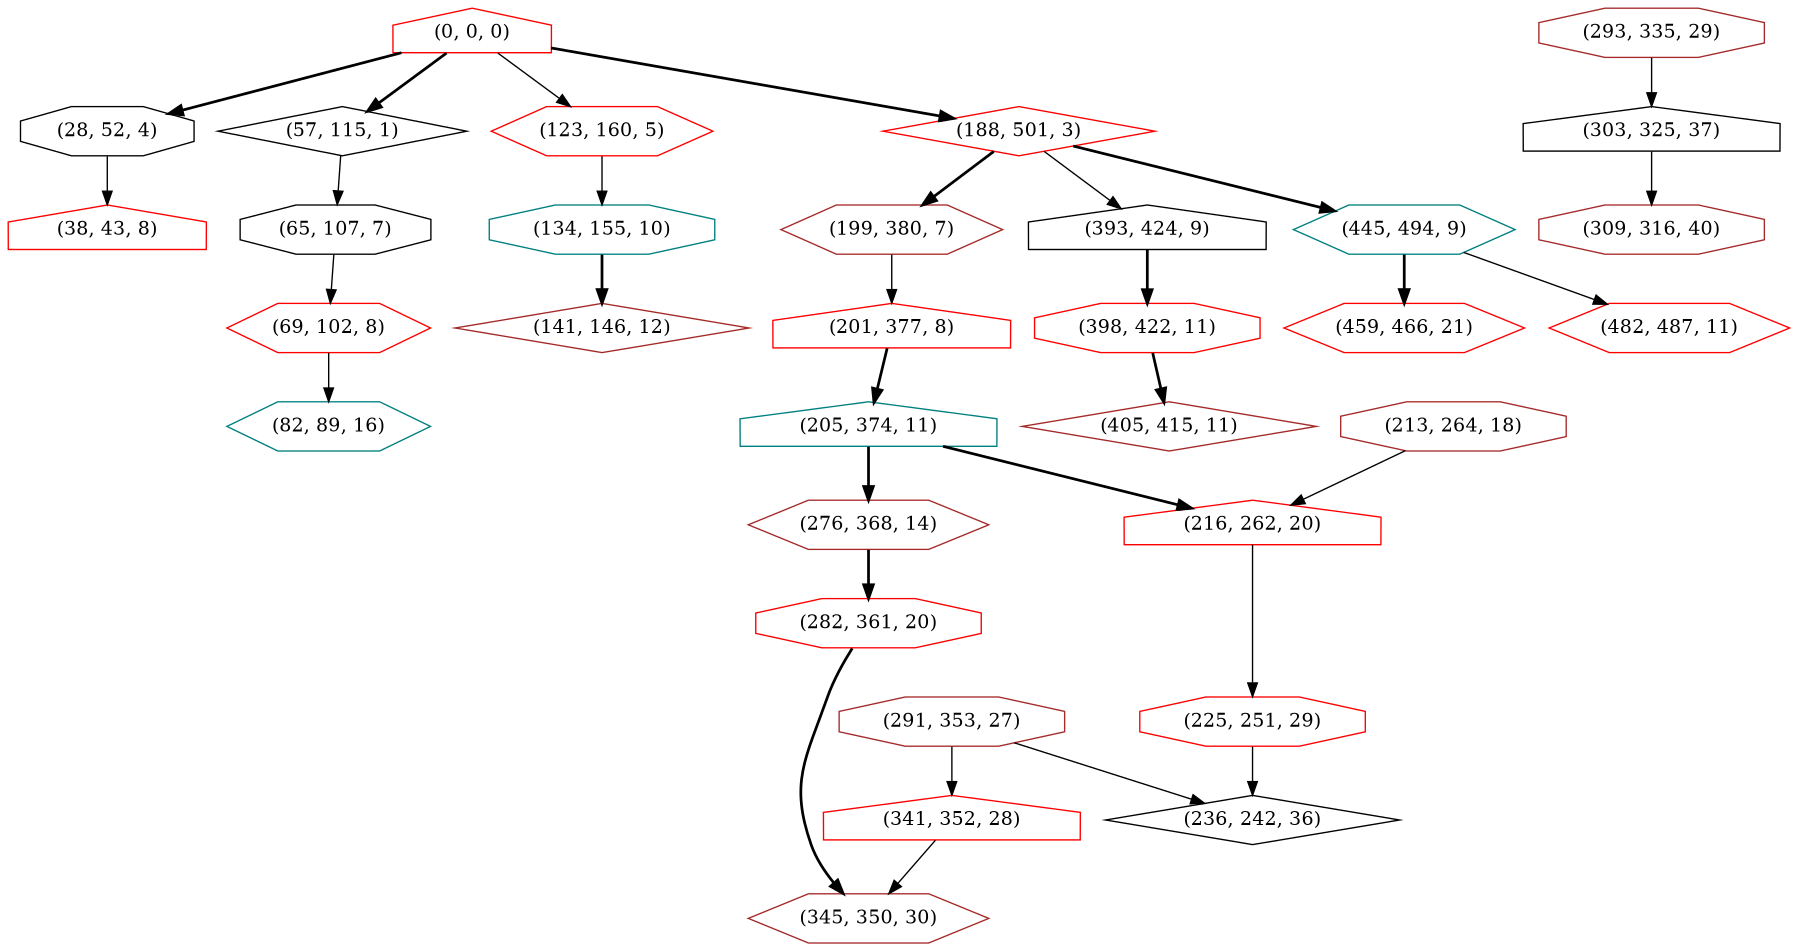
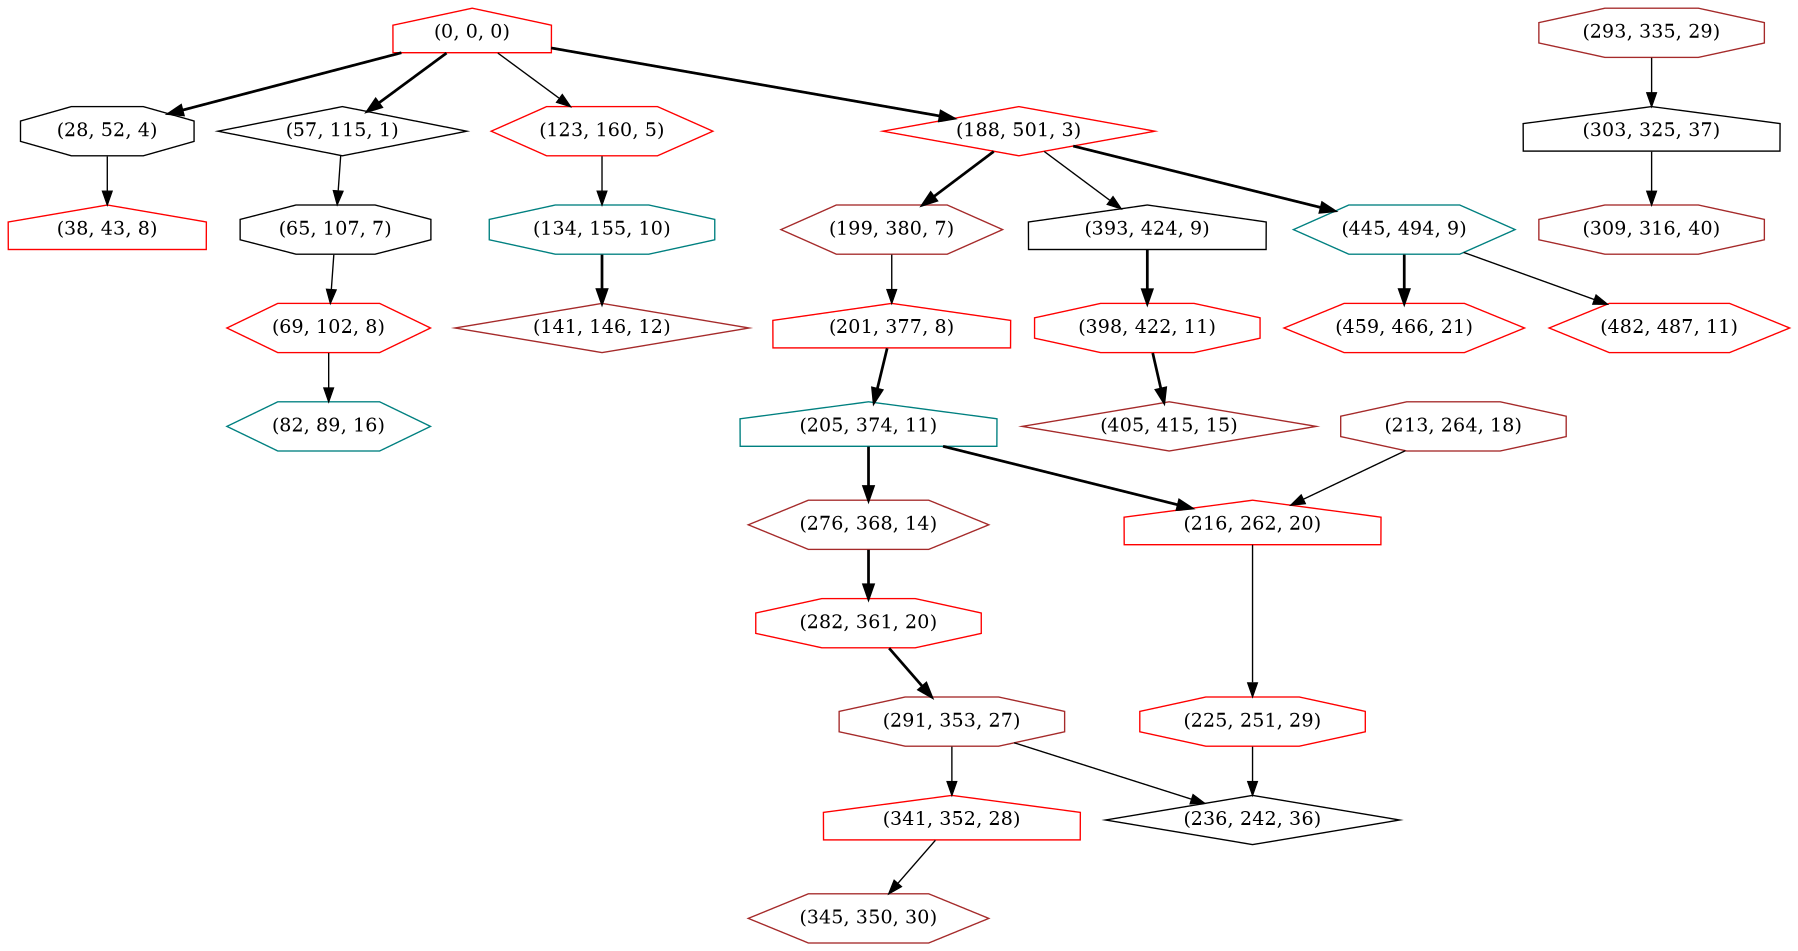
node "(405, 415, 11)": label "(405, 415, 11)" -> "(405, 415, 15)"
edge "(282, 361, 20)" -> "(345, 350, 30)": now "(282, 361, 20)" -> "(291, 353, 27)"
